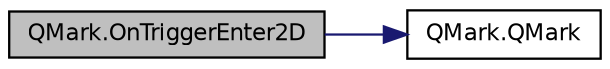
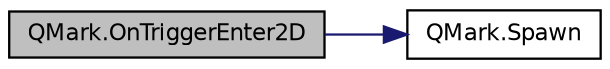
node "QMark.QMark": label "QMark.QMark" -> "QMark.Spawn"
